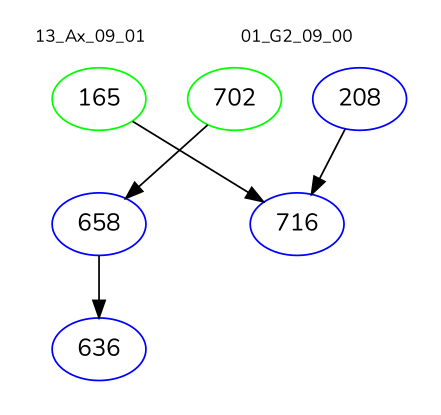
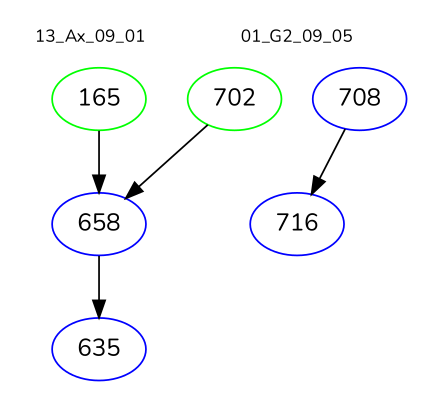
cluster "01_G2_09_00": label "01_G2_09_00" -> "01_G2_09_05"
node "208": label "208" -> "708"
edge "165" -> "716": now "165" -> "658"
node "636": label "636" -> "635"
